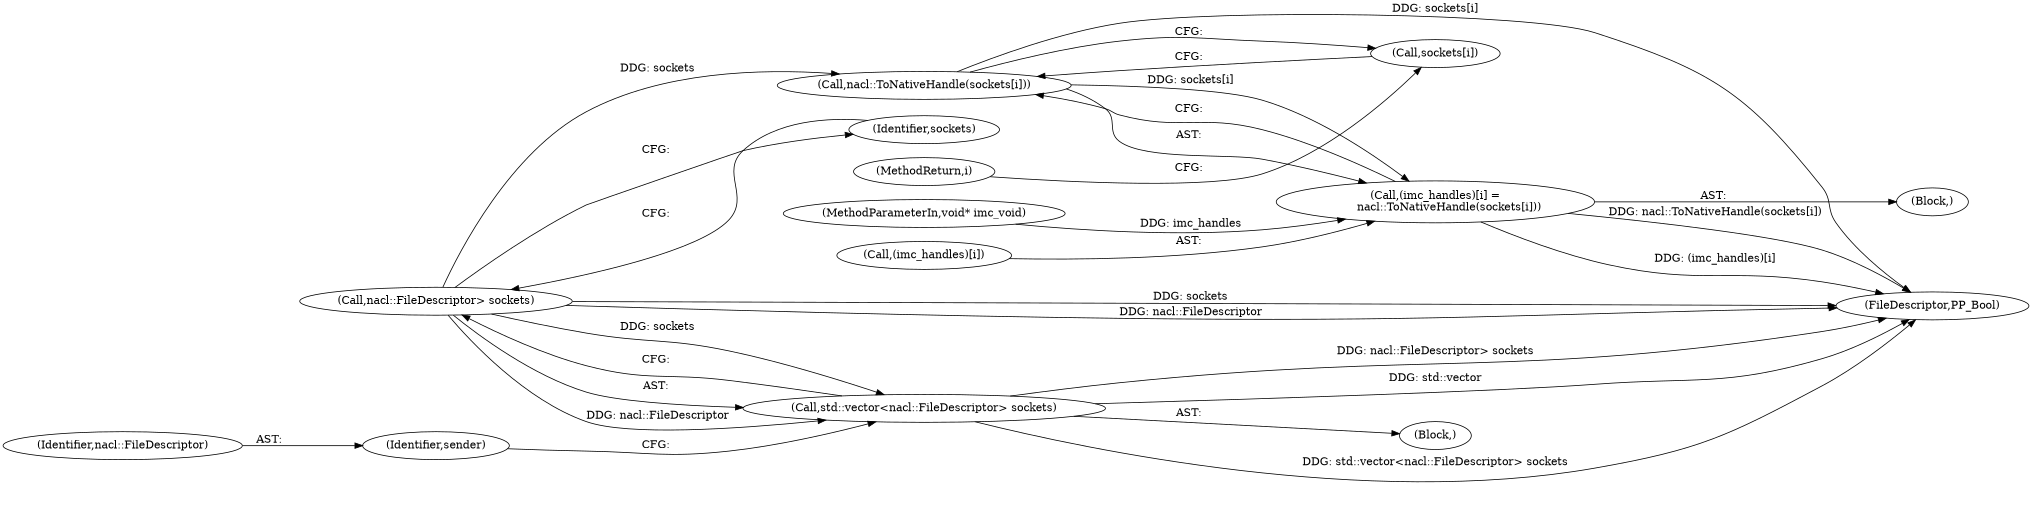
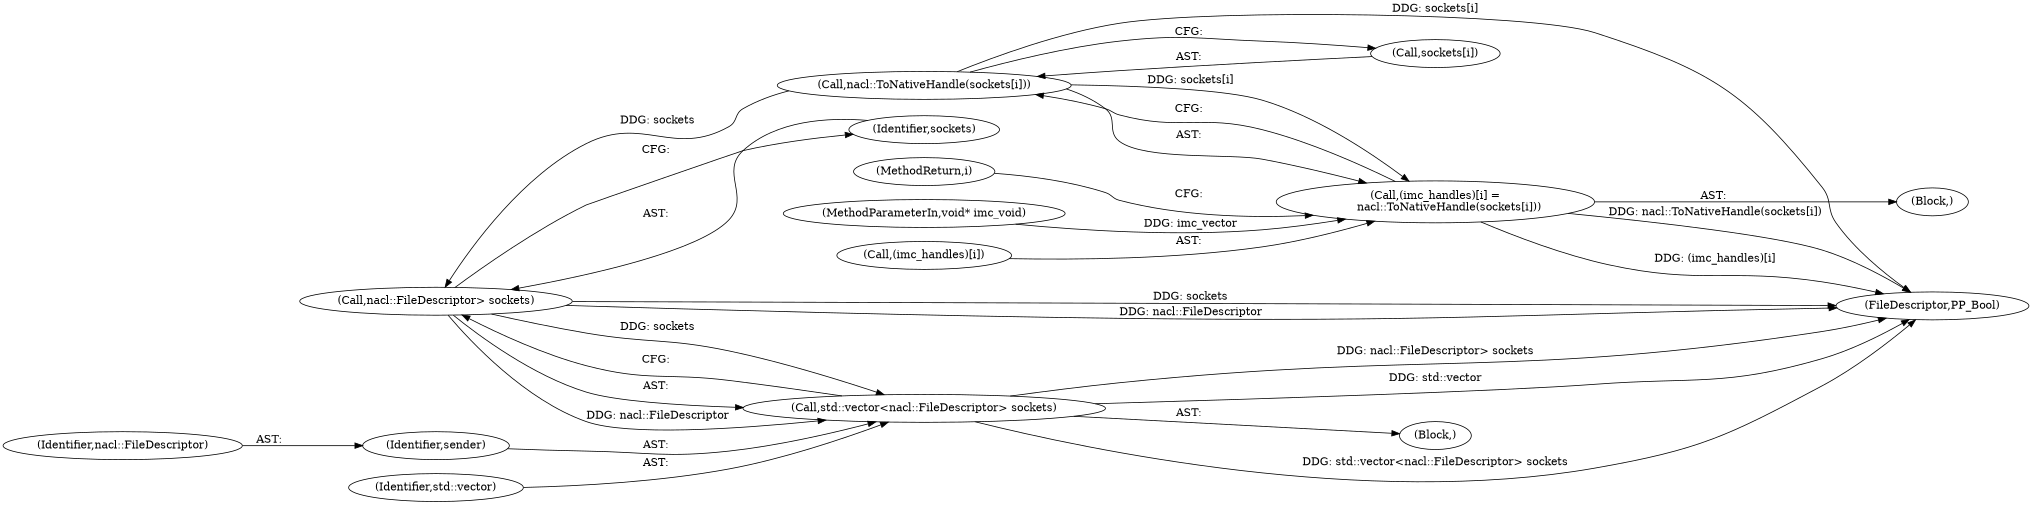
edge "(Call,sockets[i])" -> "(Call,nacl::ToNativeHandle(sockets[i]))": label "CFG: " -> "AST: "
edge "(Call,nacl::FileDescriptor> sockets)" -> "(Call,nacl::ToNativeHandle(sockets[i]))": reversed
edge "(MethodReturn,i)" -> "(Call,sockets[i])": now "(MethodReturn,i)" -> "(Call,(imc_handles)[i] = nacl::ToNativeHandle(sockets[i]))"
edge "(Identifier,sockets)" -> "(Call,nacl::FileDescriptor> sockets)": label "CFG: " -> "AST: "
edge "(MethodParameterIn,void* imc_void)" -> "(Call,(imc_handles)[i] = nacl::ToNativeHandle(sockets[i]))": label "DDG: imc_handles" -> "DDG: imc_vector"
edge "(Identifier,sender)" -> "(Call,std::vector<nacl::FileDescriptor> sockets)": label "CFG: " -> "AST: "
node "(Identifier,std::vector)": added
